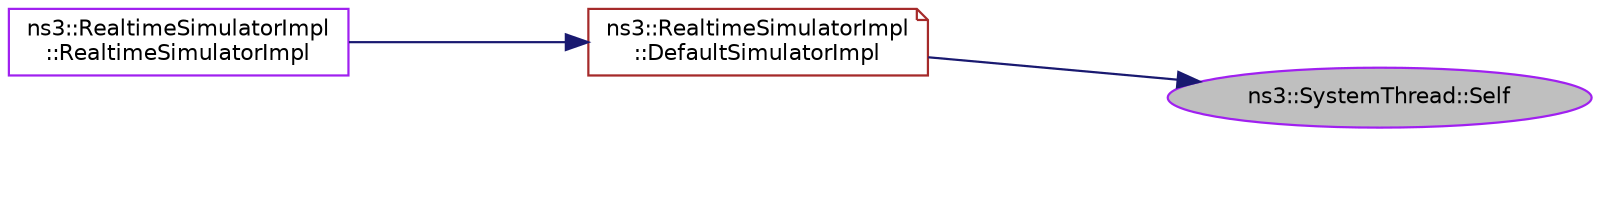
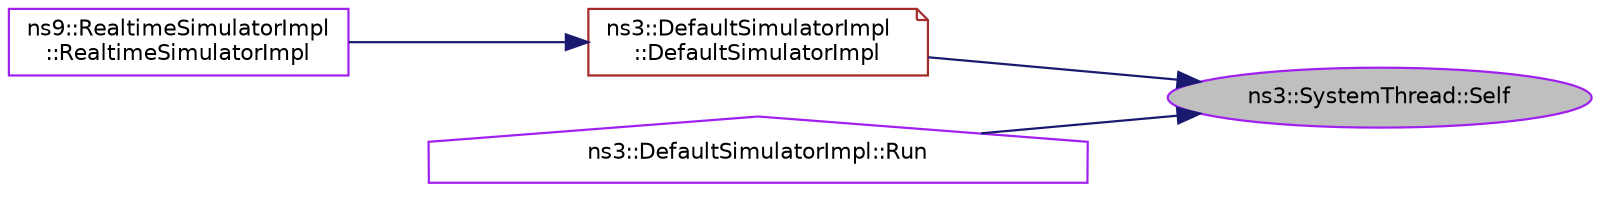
node "ns3::RealtimeSimulatorImpl ::RealtimeSimulatorImpl": label "ns3::RealtimeSimulatorImpl ::RealtimeSimulatorImpl" -> "ns9::RealtimeSimulatorImpl ::RealtimeSimulatorImpl"
node "ns3::RealtimeSimulatorImpl ::DefaultSimulatorImpl": label "ns3::RealtimeSimulatorImpl ::DefaultSimulatorImpl" -> "ns3::DefaultSimulatorImpl ::DefaultSimulatorImpl"
node "ns3::DefaultSimulatorImpl::Run": added
